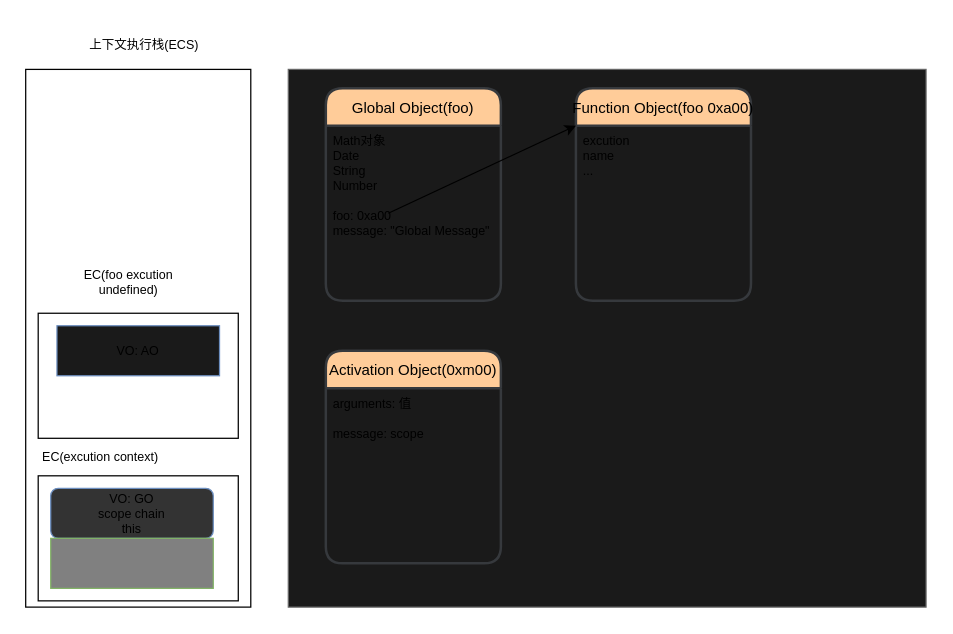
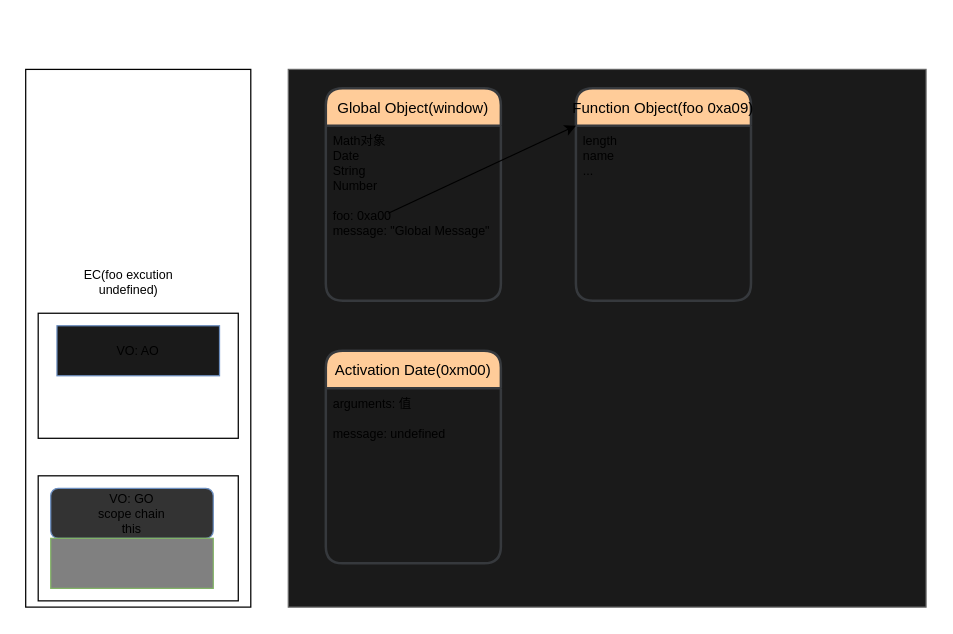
node "上下文执行栈(ECS)": removed
node "Global Object(foo)": label "Global Object(foo)" -> "Global Object(window)"
node "Function Object(foo 0xa00)": label "Function Object(foo 0xa00)" -> "Function Object(foo 0xa09)"
node "excution name ...": label "excution name ..." -> "length name ..."
node "Activation Object(0xm00)": label "Activation Object(0xm00)" -> "Activation Date(0xm00)"
node "arguments: 值 message: scope": label "arguments: 值 message: scope" -> "arguments: 值 message: undefined"
node "EC(excution context)": removed
